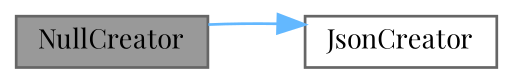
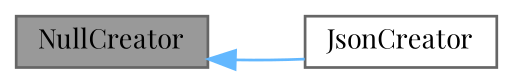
edge "NullCreator" -> "JsonCreator": reversed
